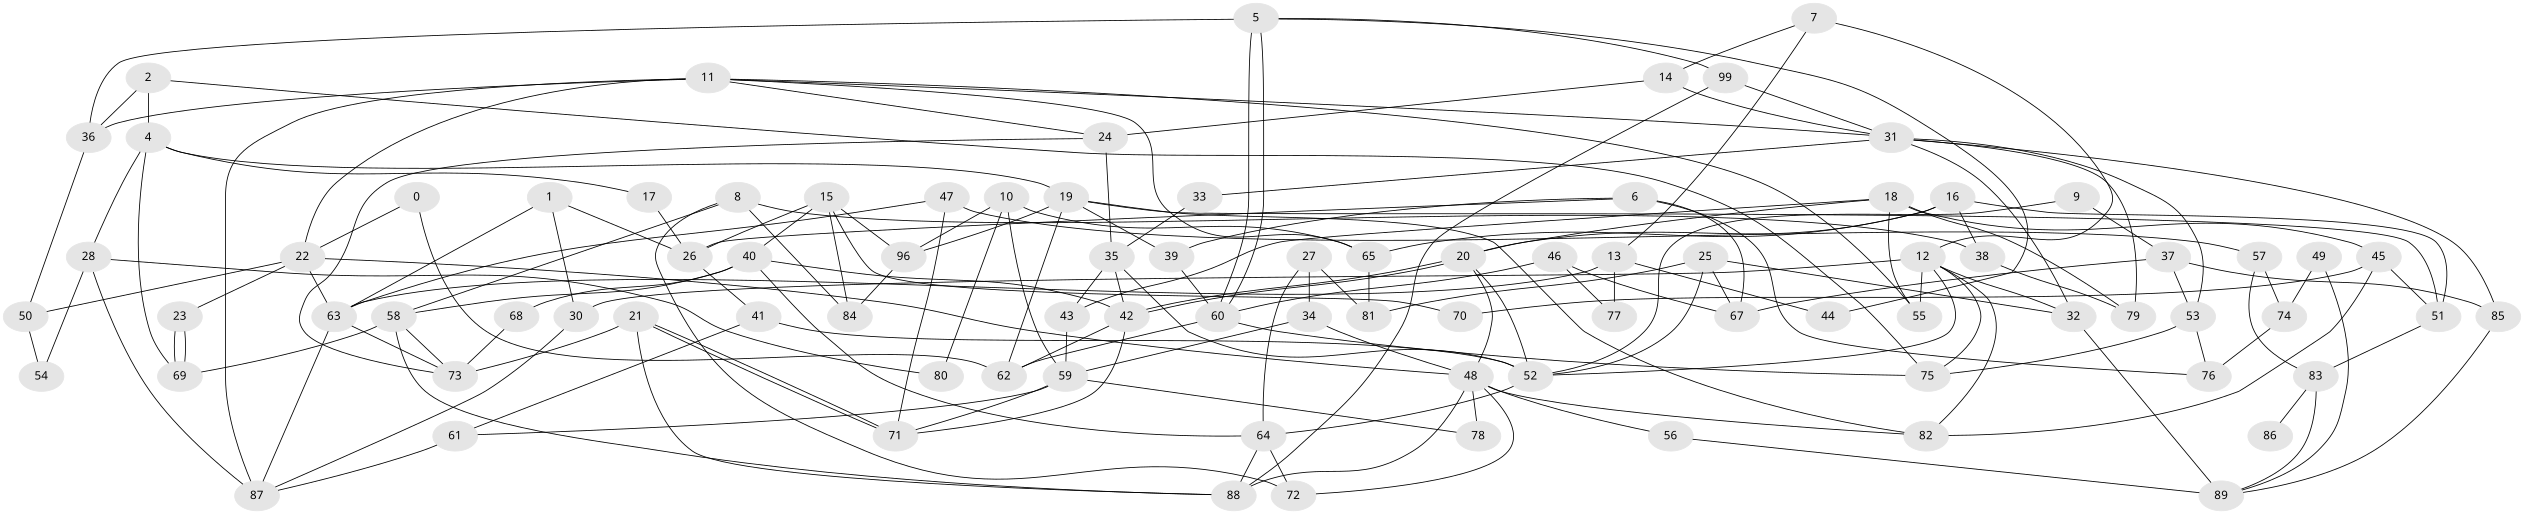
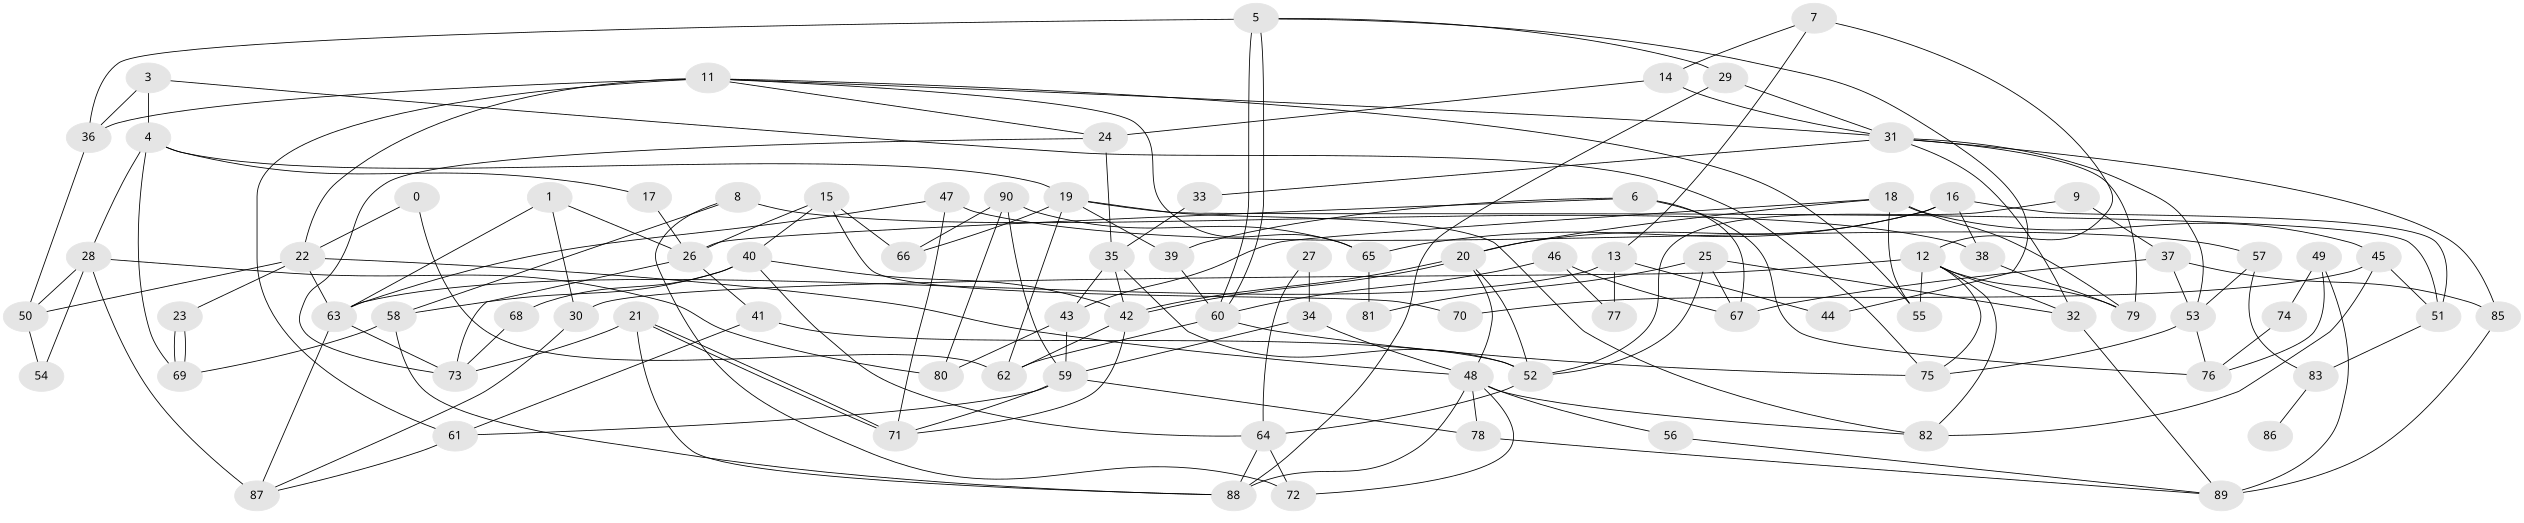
node "2": label "2" -> "3"
node "99": label "99" -> "29"
edge "11" -- "87": now "11" -- "61"
node "10": label "10" -> "90"
node "96": label "96" -> "66"
edge "28" -- "50": added
edge "27" -- "81": removed
edge "57" -- "74": now "57" -- "53"
node "84": removed
edge "49" -- "76": added
edge "58" -- "73": now "26" -- "73"
edge "43" -- "80": added
edge "12" -- "52": now "12" -- "79"
edge "83" -- "89": now "78" -- "89"
